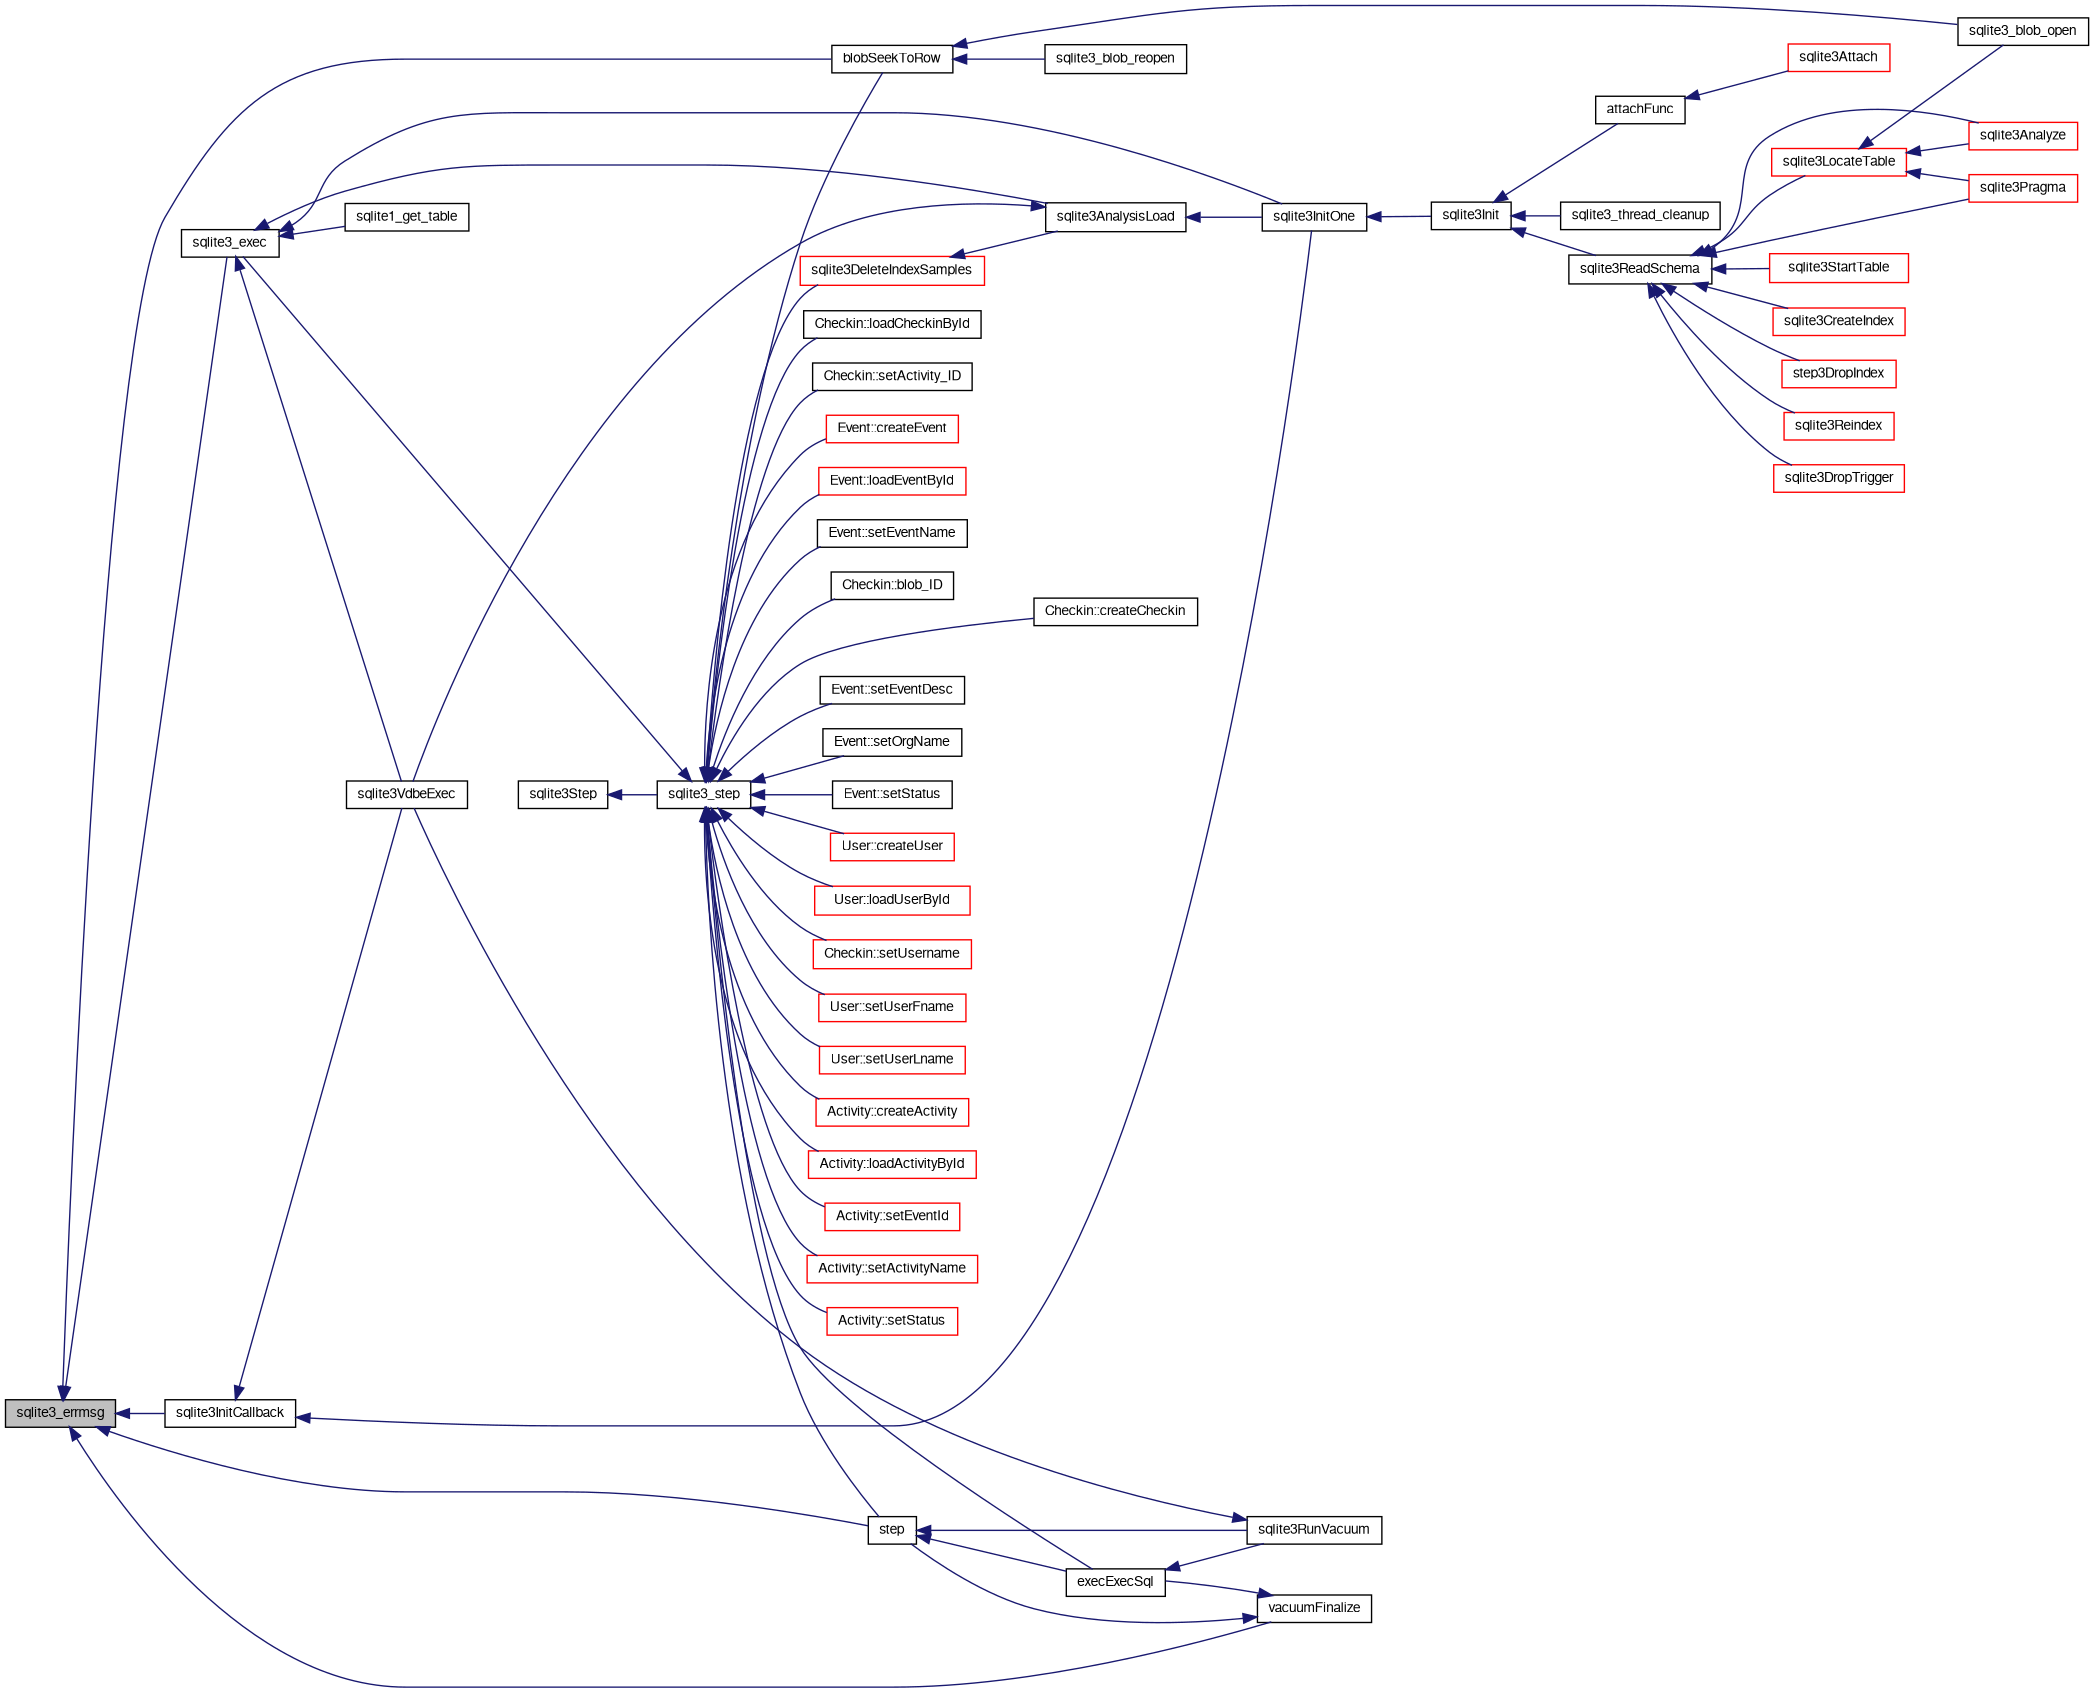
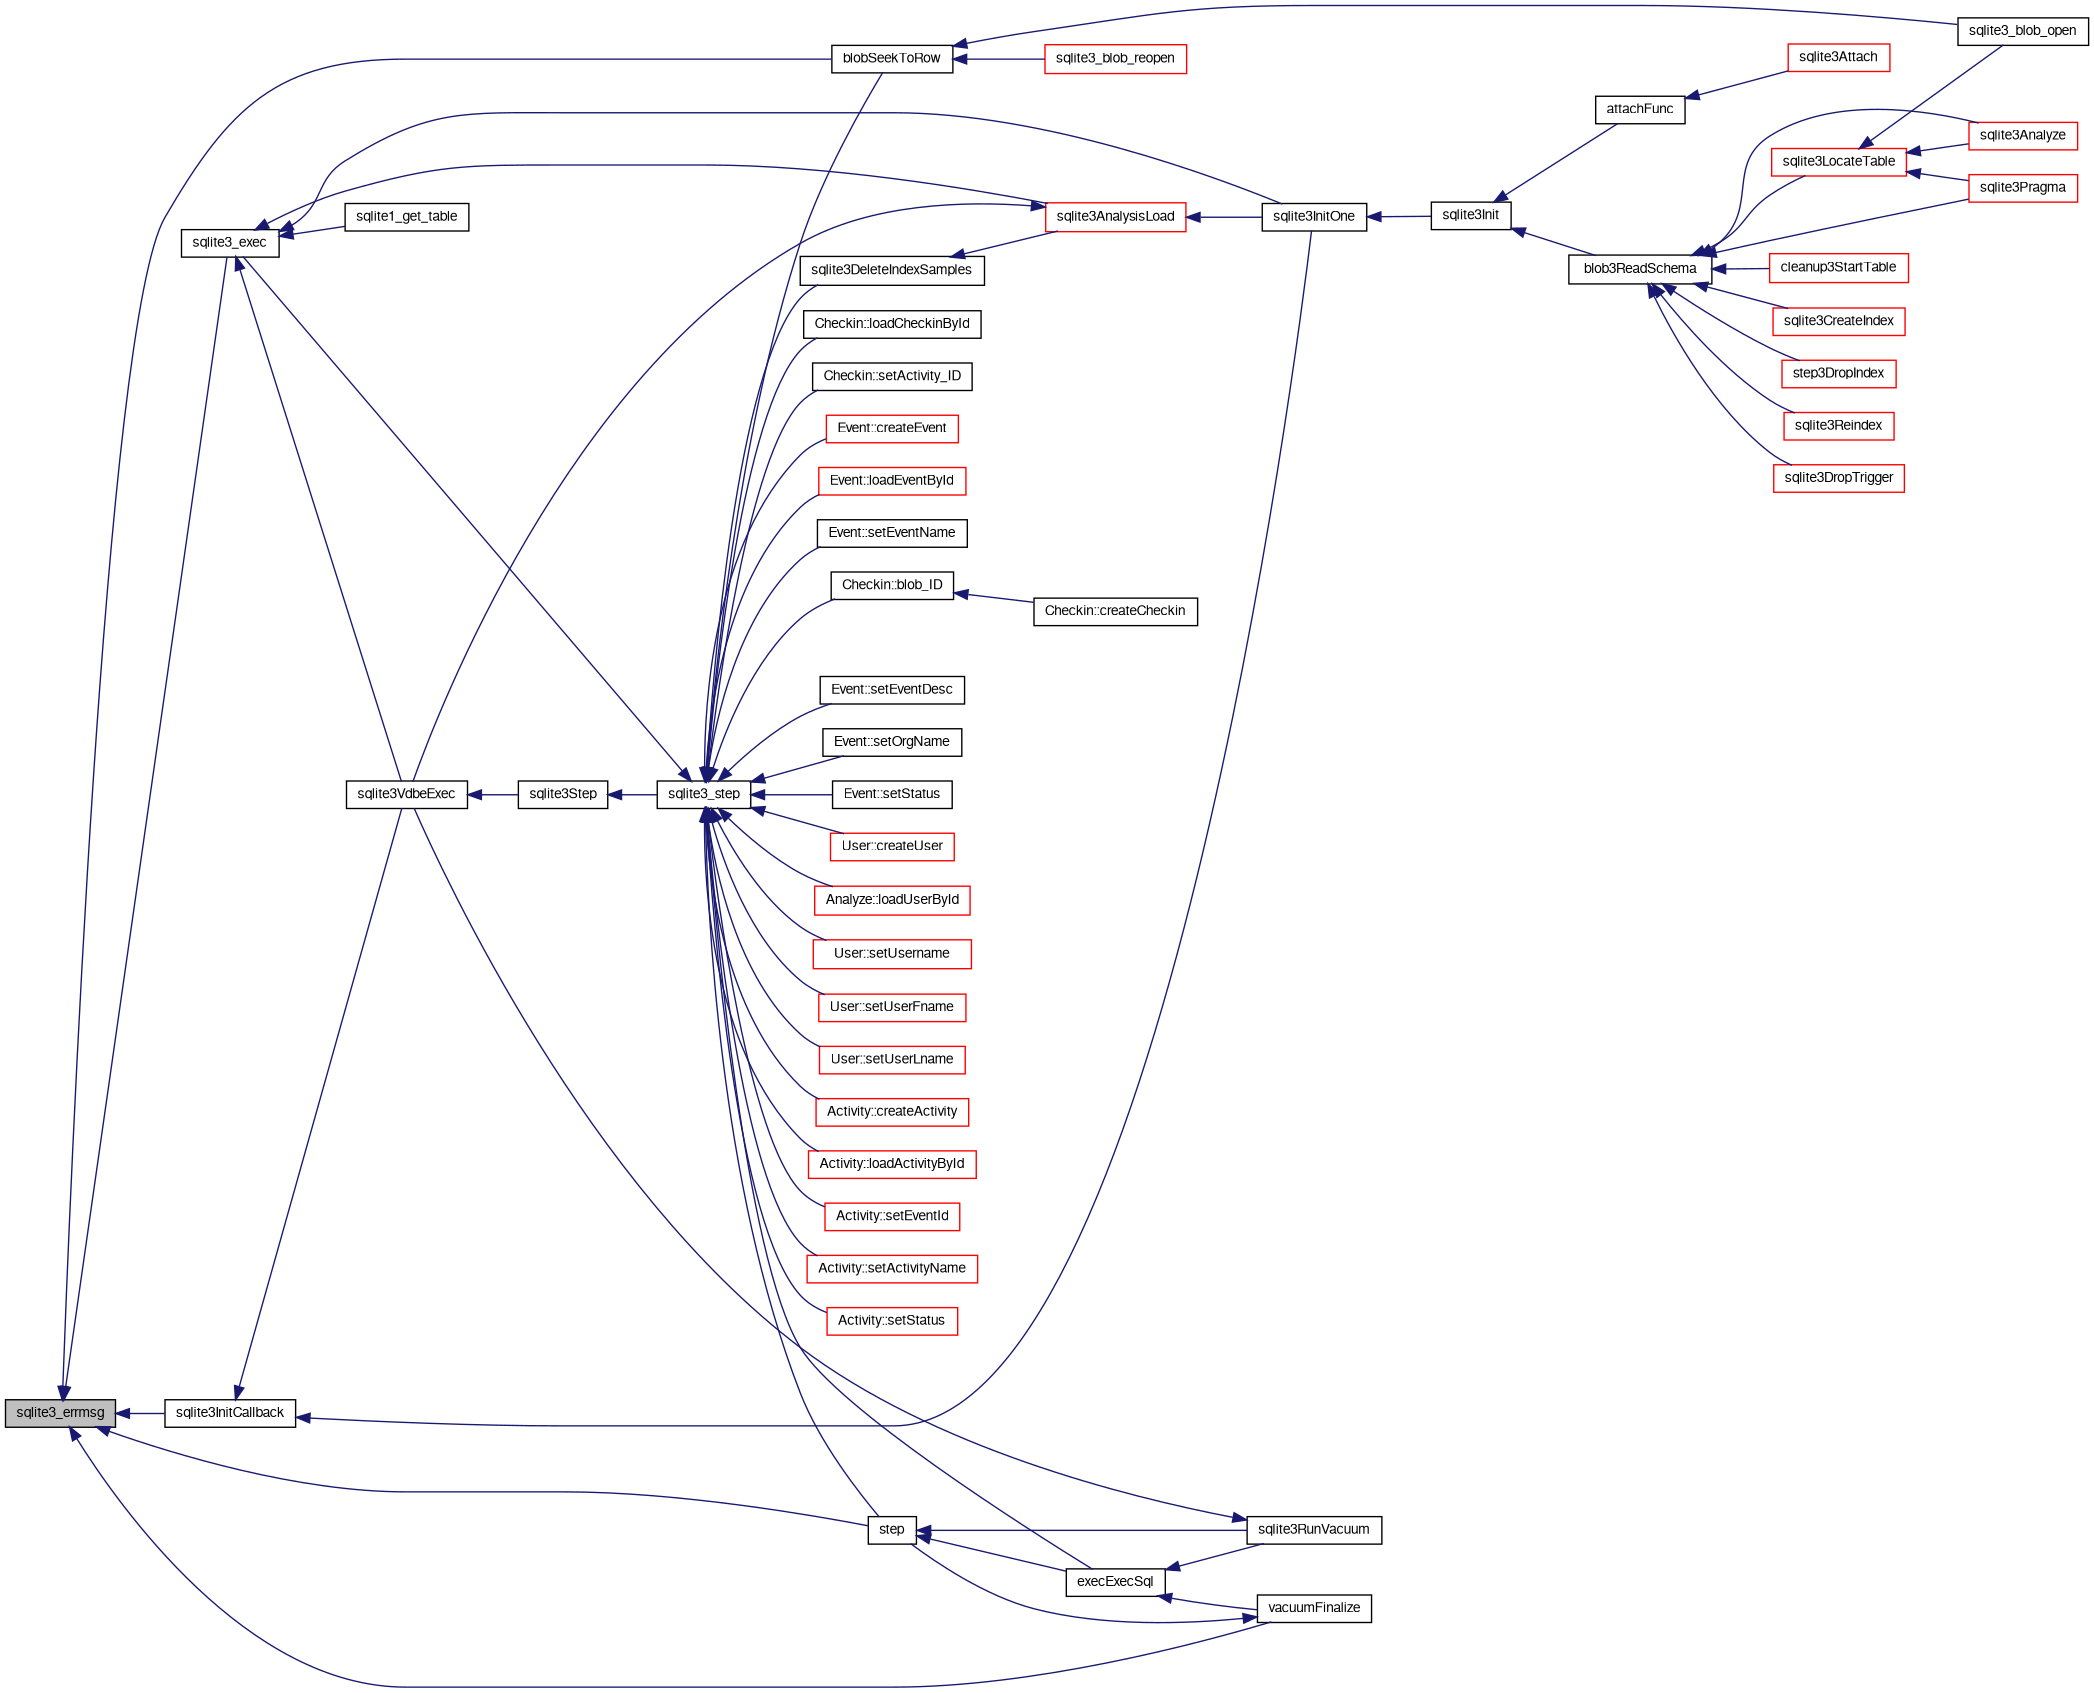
node "sqlite3_blob_reopen": color black -> red
node "sqlite3_thread_cleanup": removed
node "sqlite3AnalysisLoad": color black -> red
node "sqlite3StartTable": label "sqlite3StartTable" -> "cleanup3StartTable"
node "sqlite3ReadSchema": label "sqlite3ReadSchema" -> "blob3ReadSchema"
node "sqlite3DeleteIndexSamples": color red -> black
edge "Checkin::createCheckin" -> "sqlite3_step": now "Checkin::createCheckin" -> "Checkin::blob_ID"
edge "sqlite3Step" -> "sqlite3VdbeExec": added
node "User::loadUserById": label "User::loadUserById" -> "Analyze::loadUserById"
node "Checkin::setUsername": label "Checkin::setUsername" -> "User::setUsername"
edge "execExecSql" -> "vacuumFinalize": reversed
